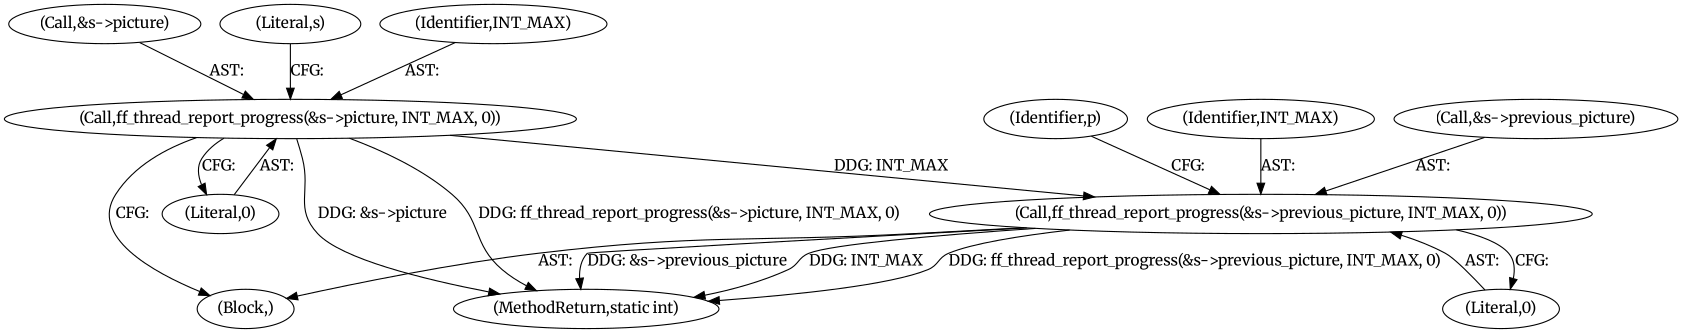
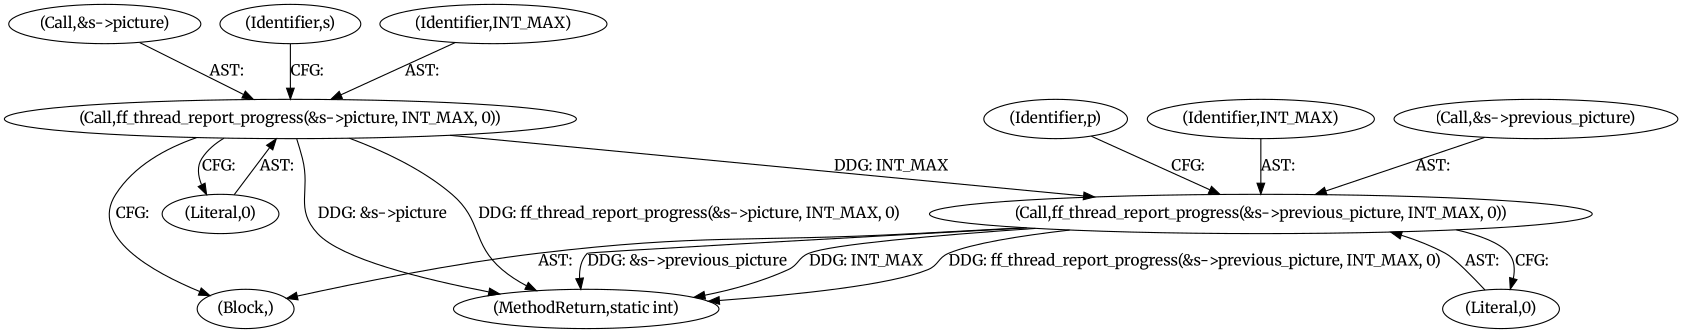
node "(Literal,s)": label "(Literal,s)" -> "(Identifier,s)"
